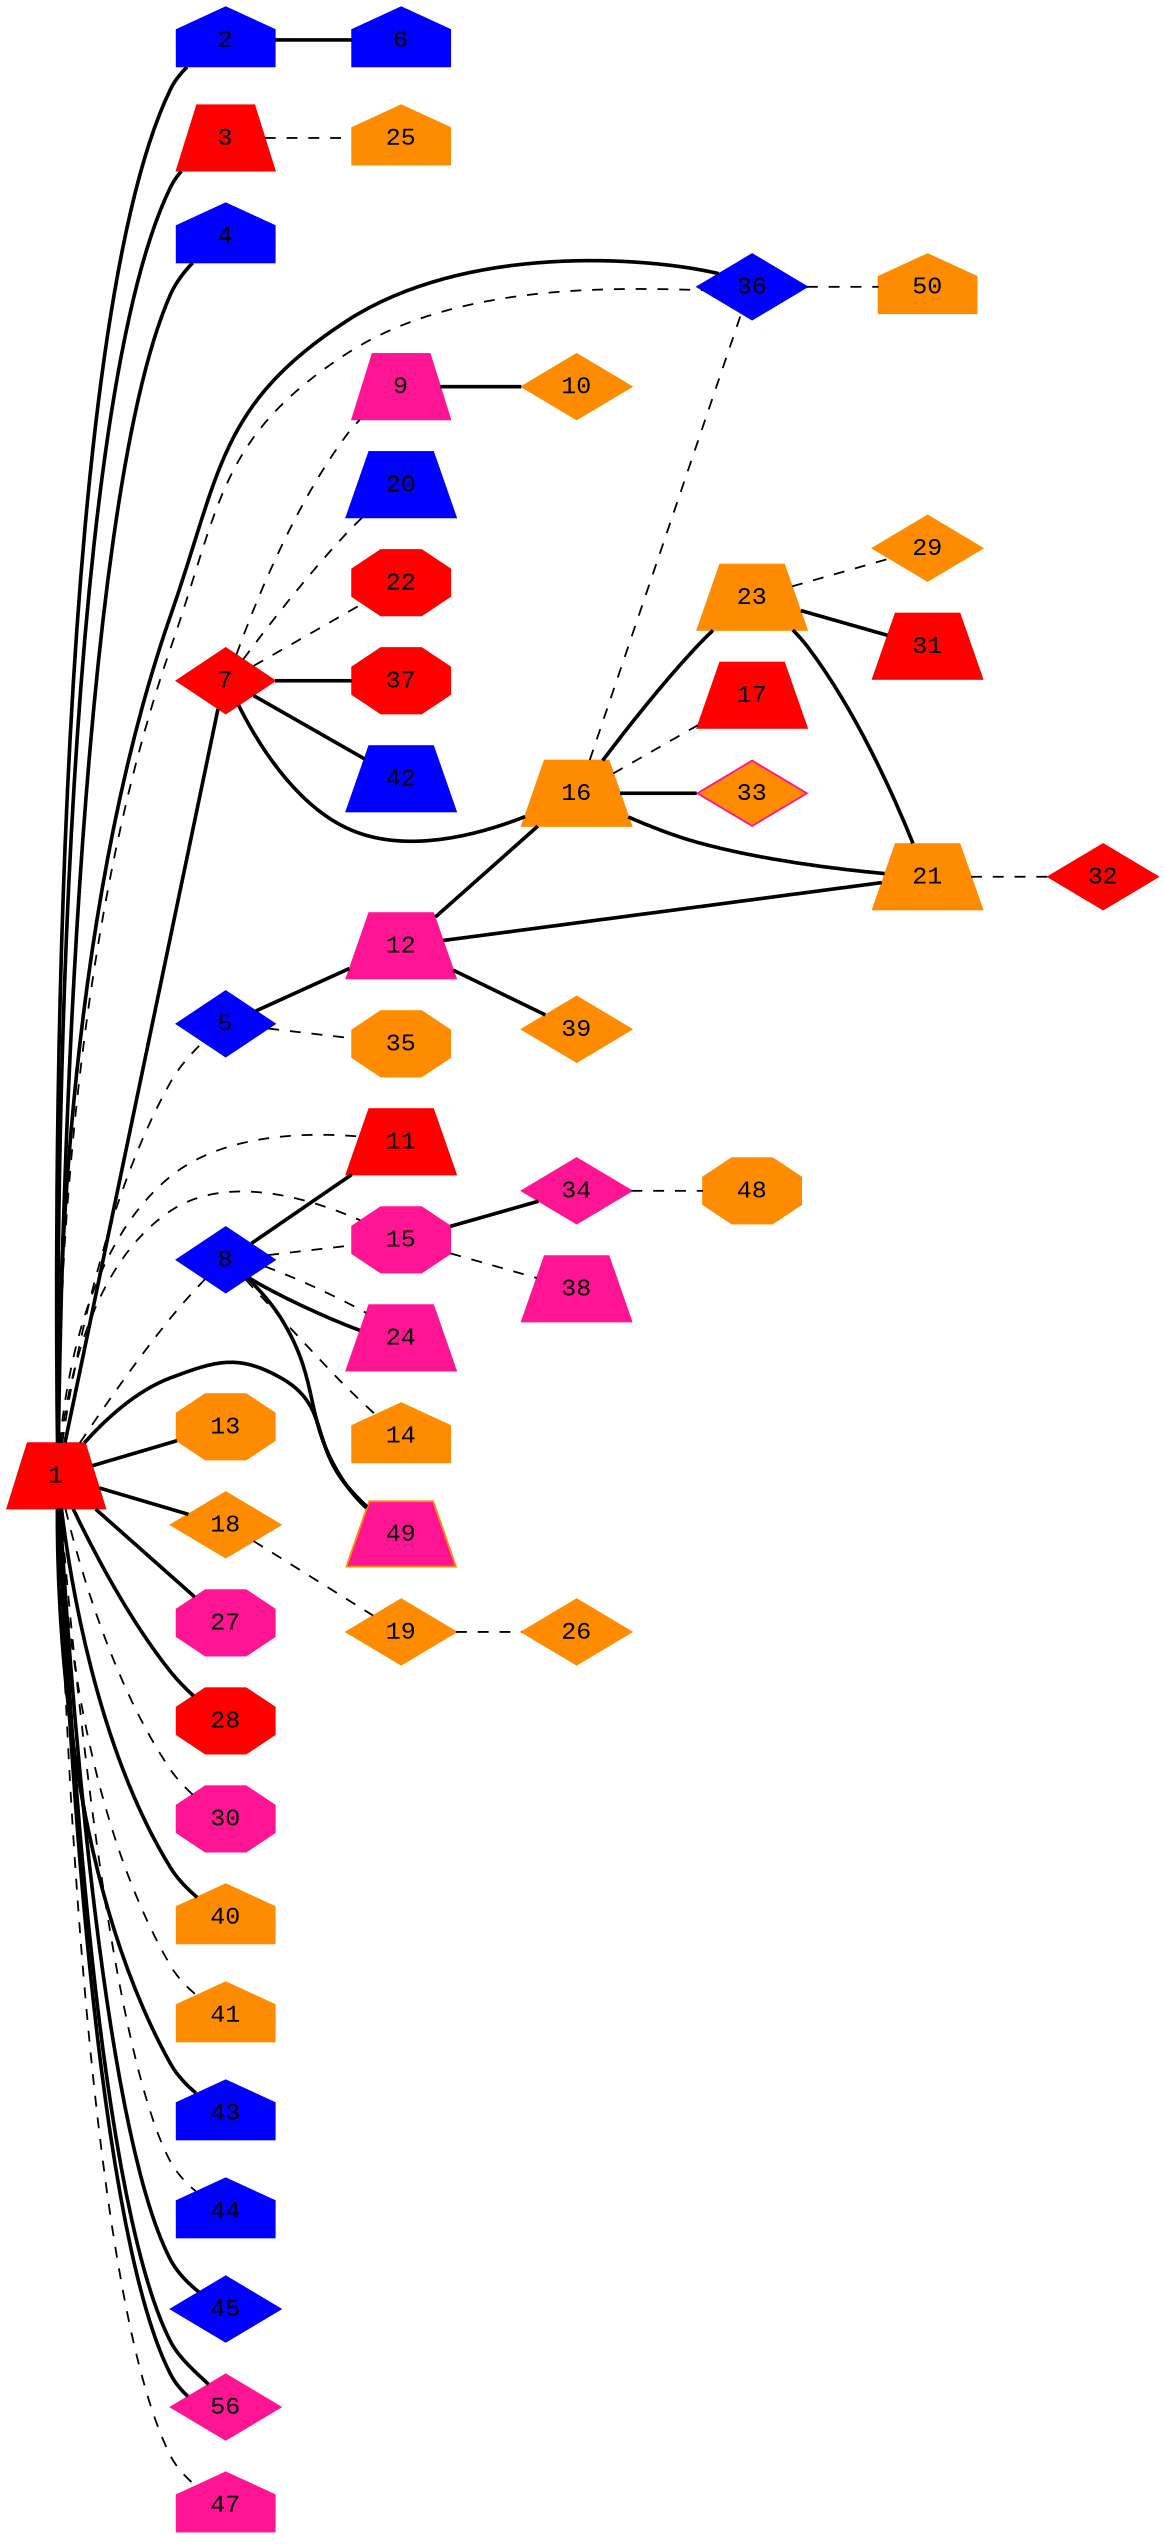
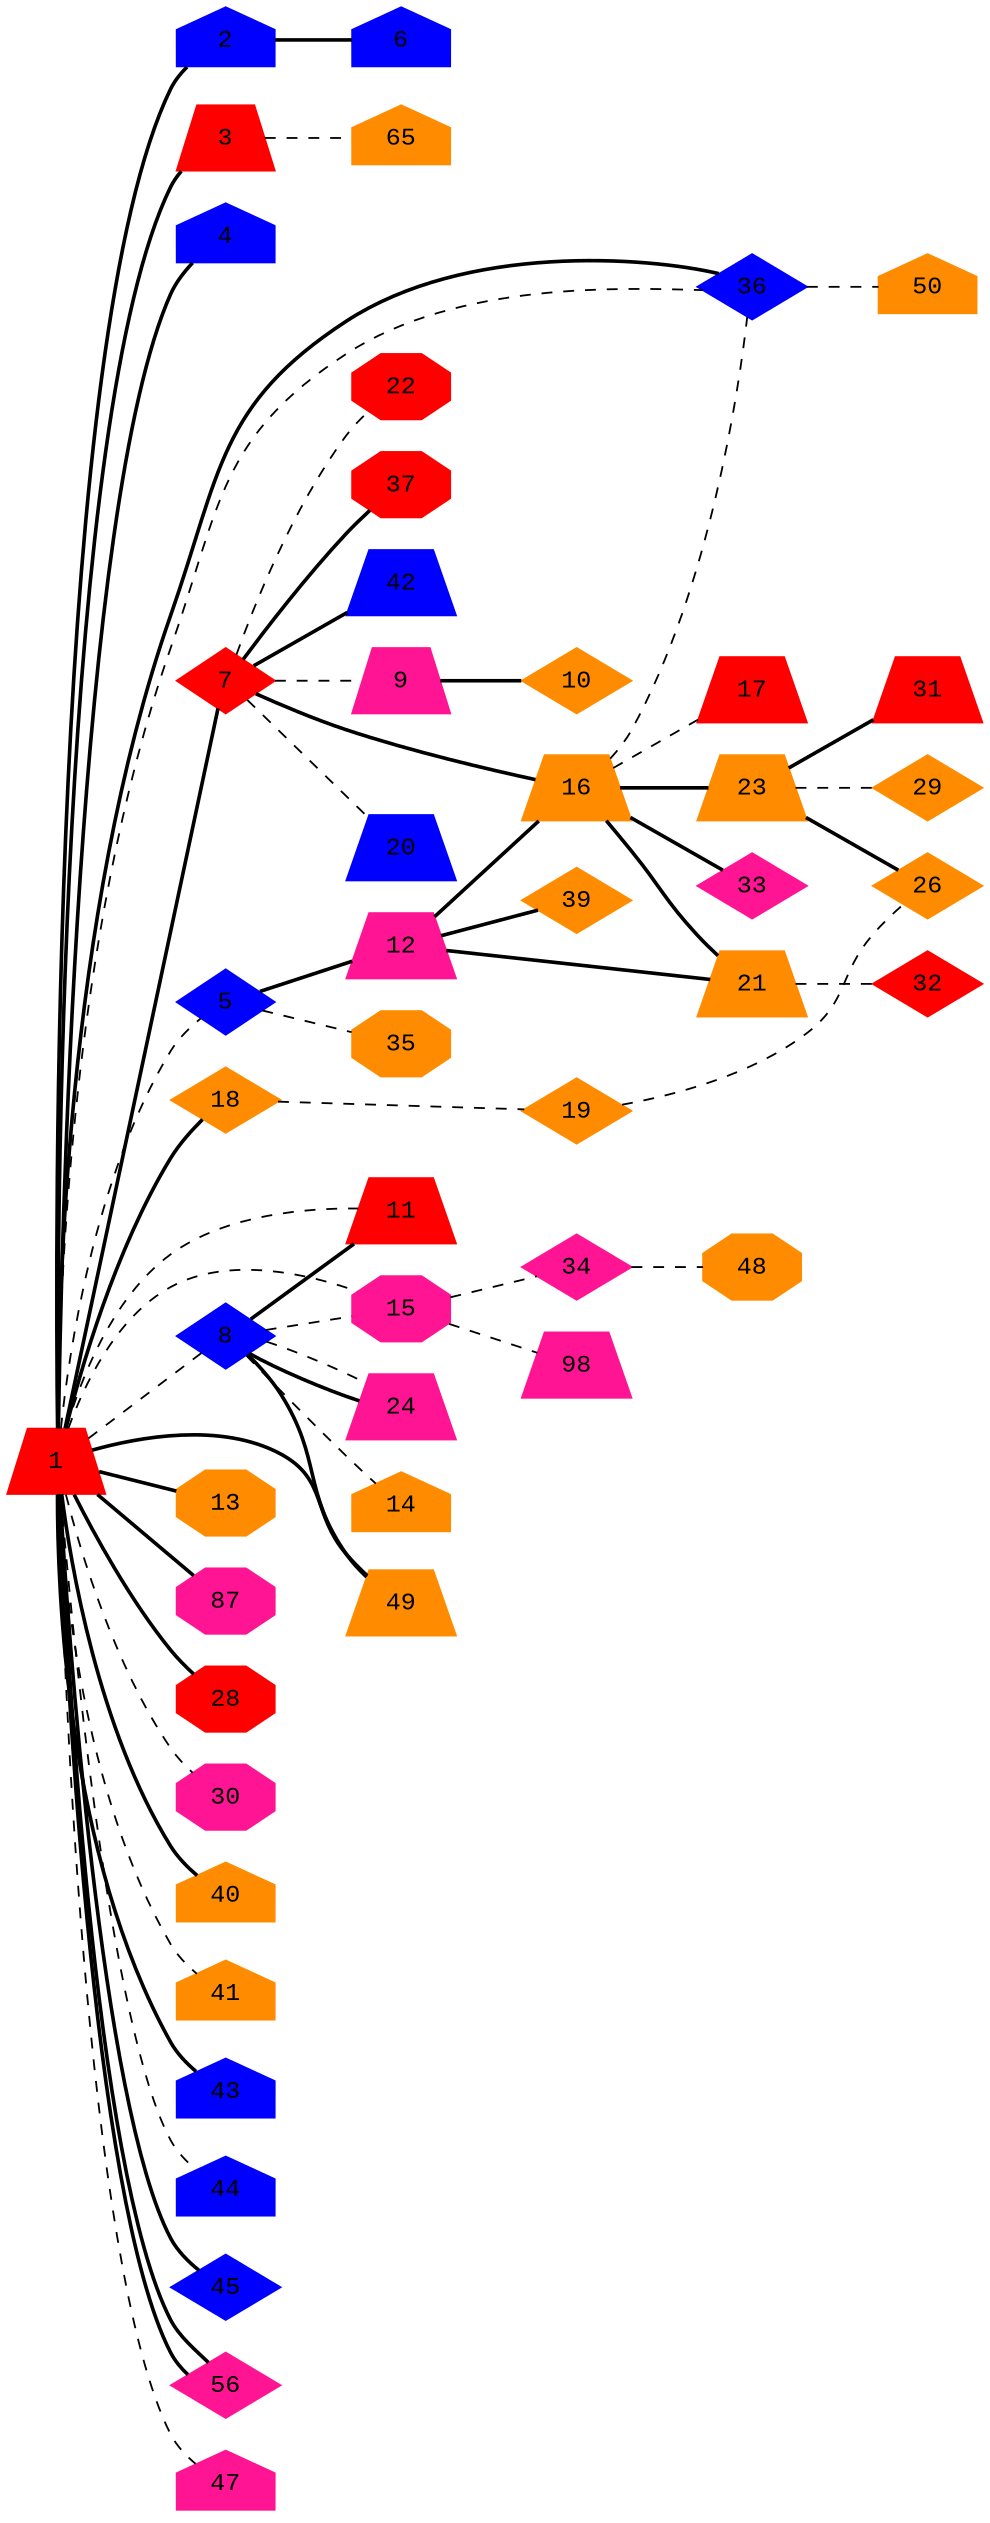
node "25": label "25" -> "65"
edge "23" -- "21": now "23" -- "26"
node "33": fillcolor darkorange -> deeppink
edge "34" -- "15": style bold -> dashed
node "38": label "38" -> "98"
node "49": fillcolor deeppink -> darkorange
node "27": label "27" -> "87"
